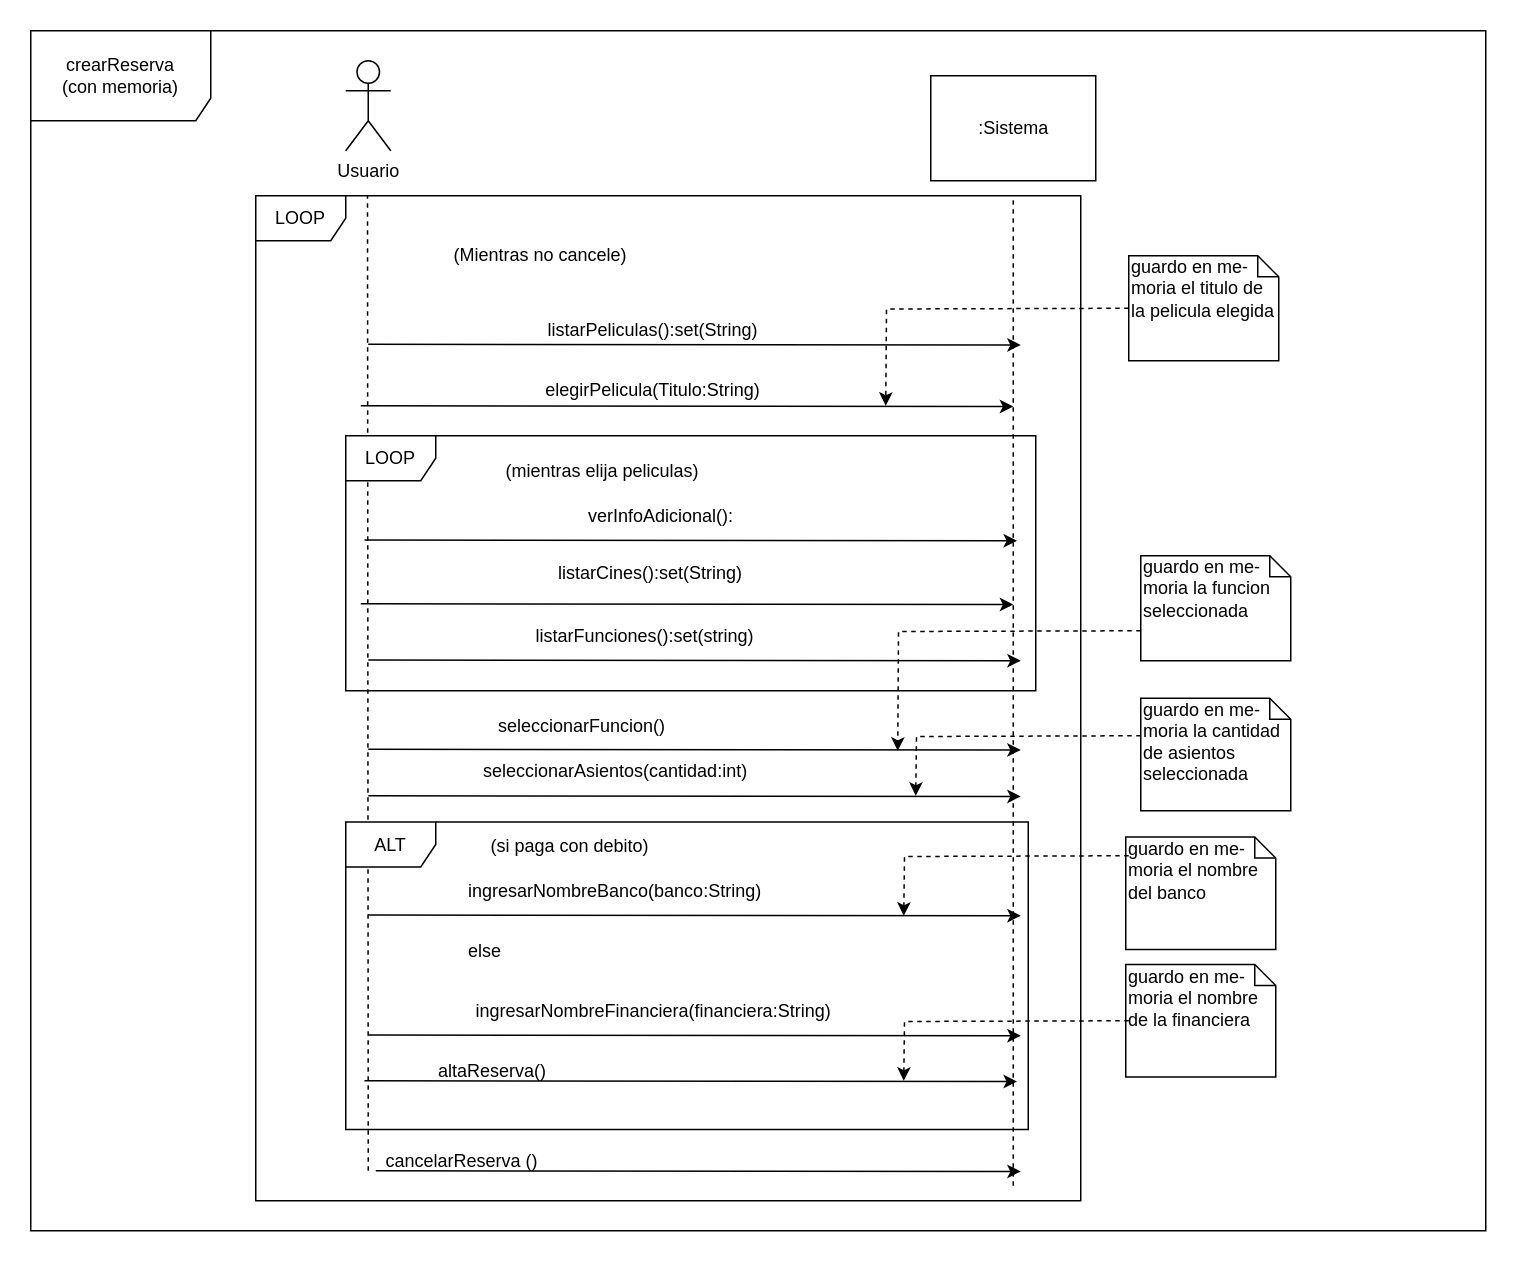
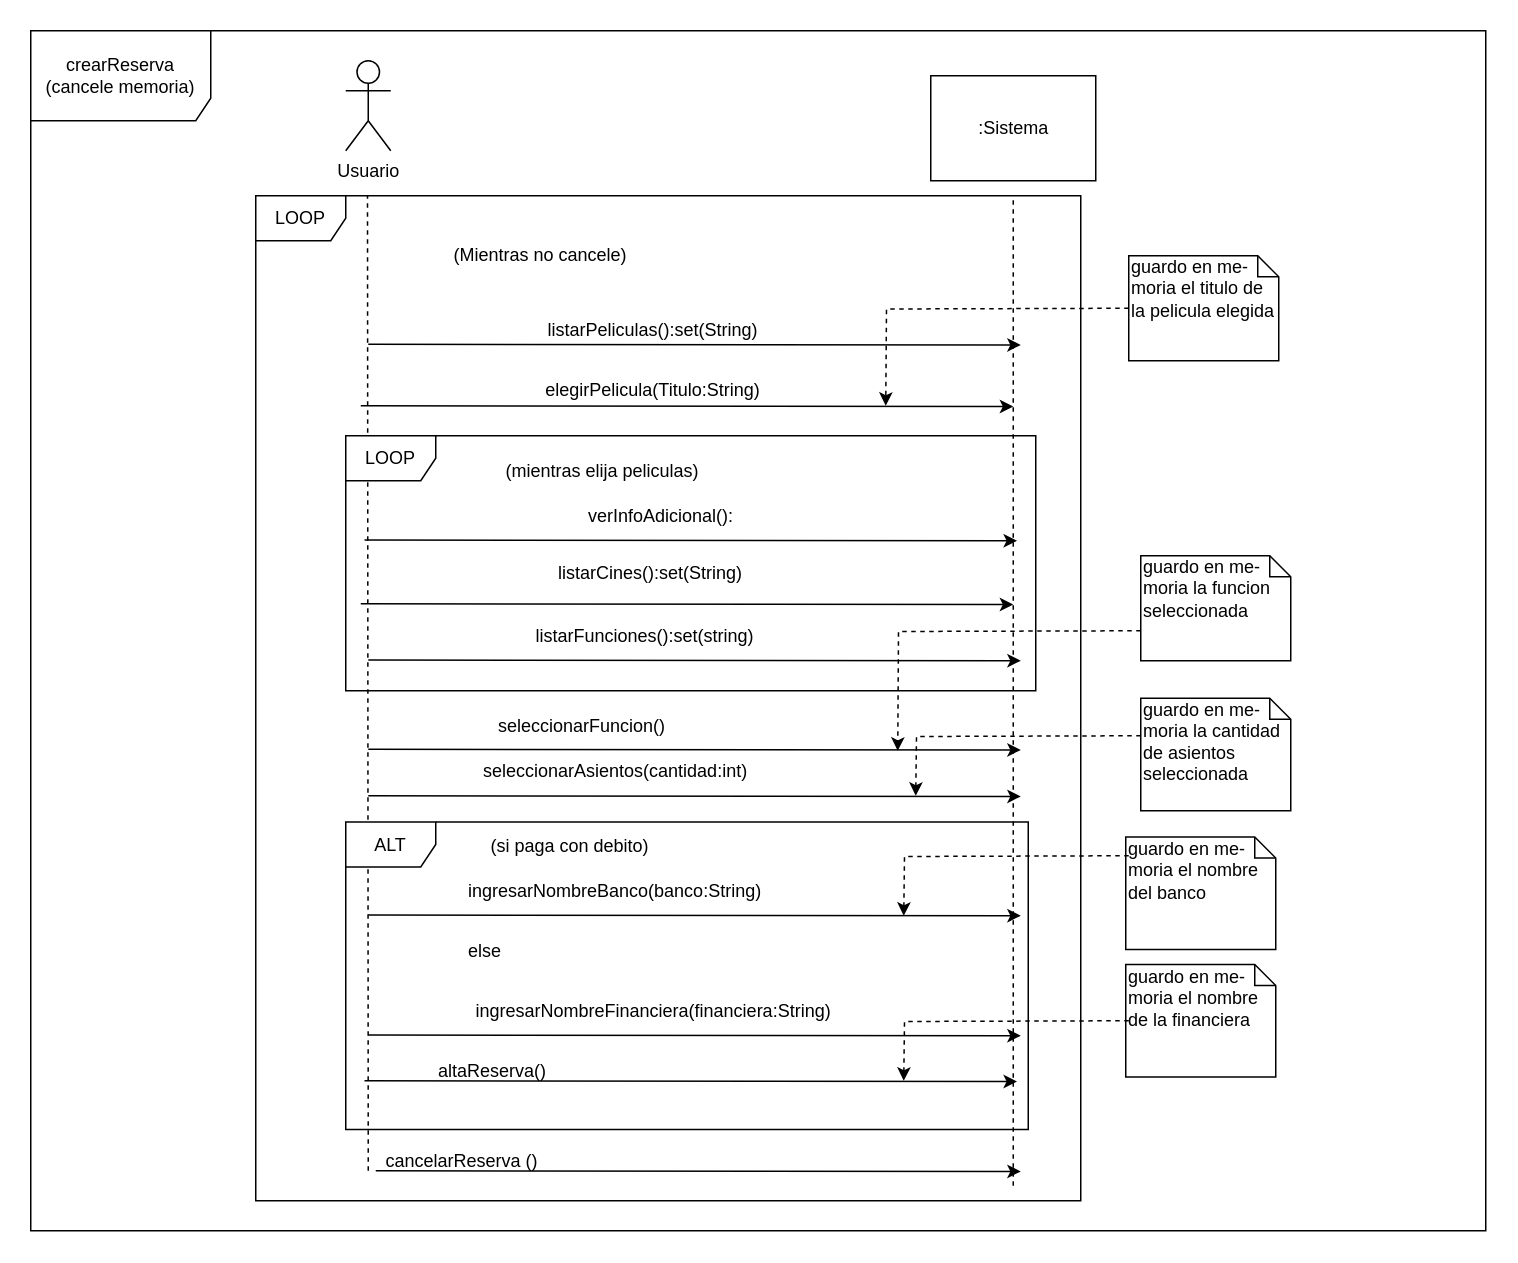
node "crearReserva (con memoria)": label "crearReserva (con memoria)" -> "crearReserva (cancele memoria)"
